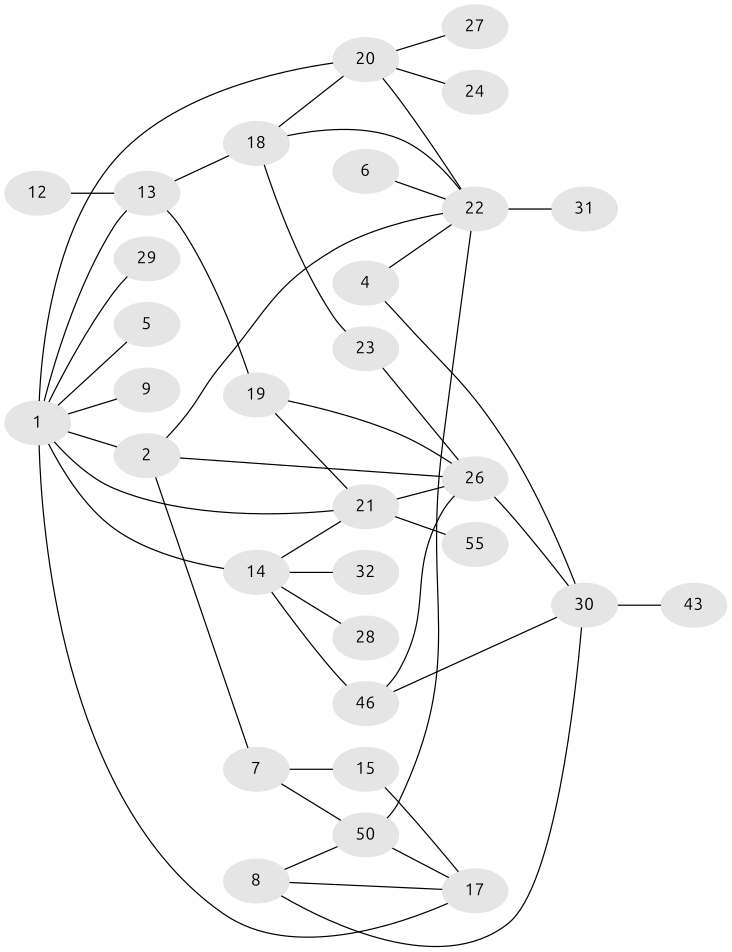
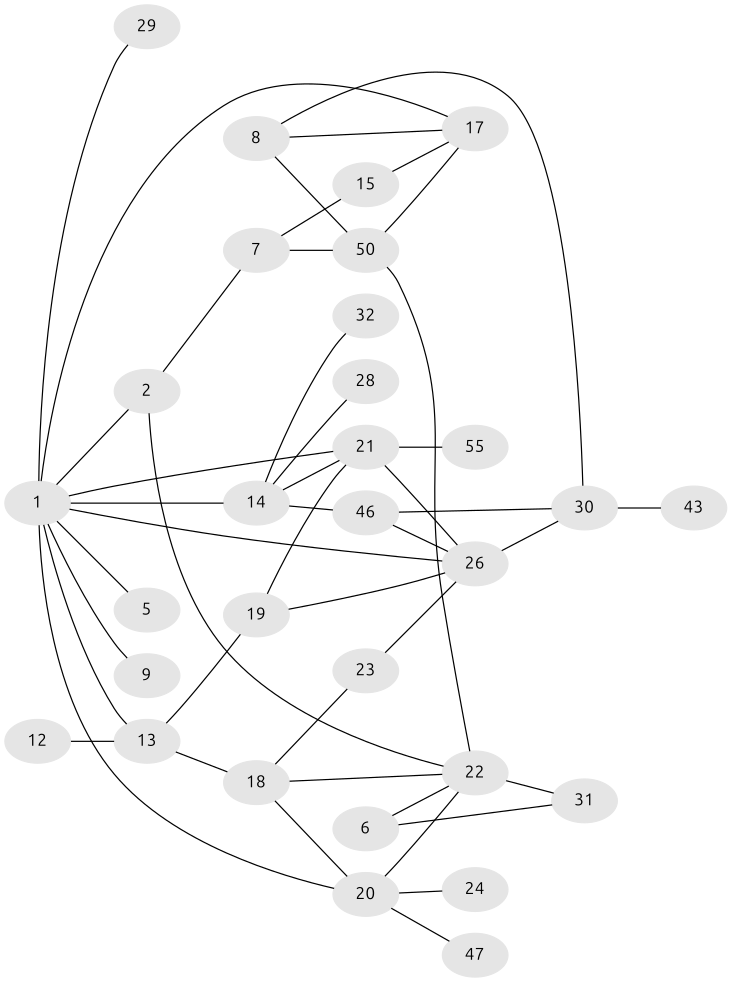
node "27": label "27" -> "47"
node "4": removed
edge "2" -- "26": now "1" -- "26"
edge "31" -- "6": added
